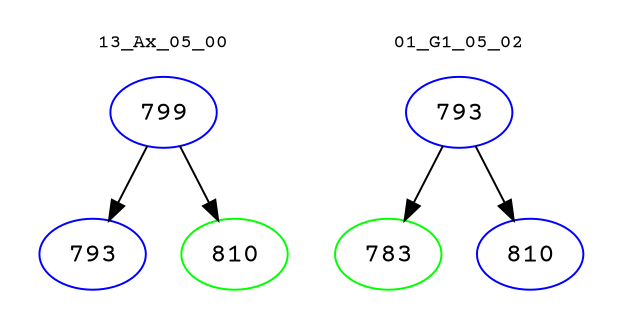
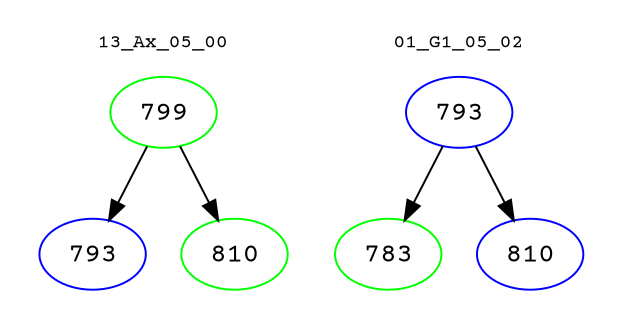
node "799": color blue -> green
